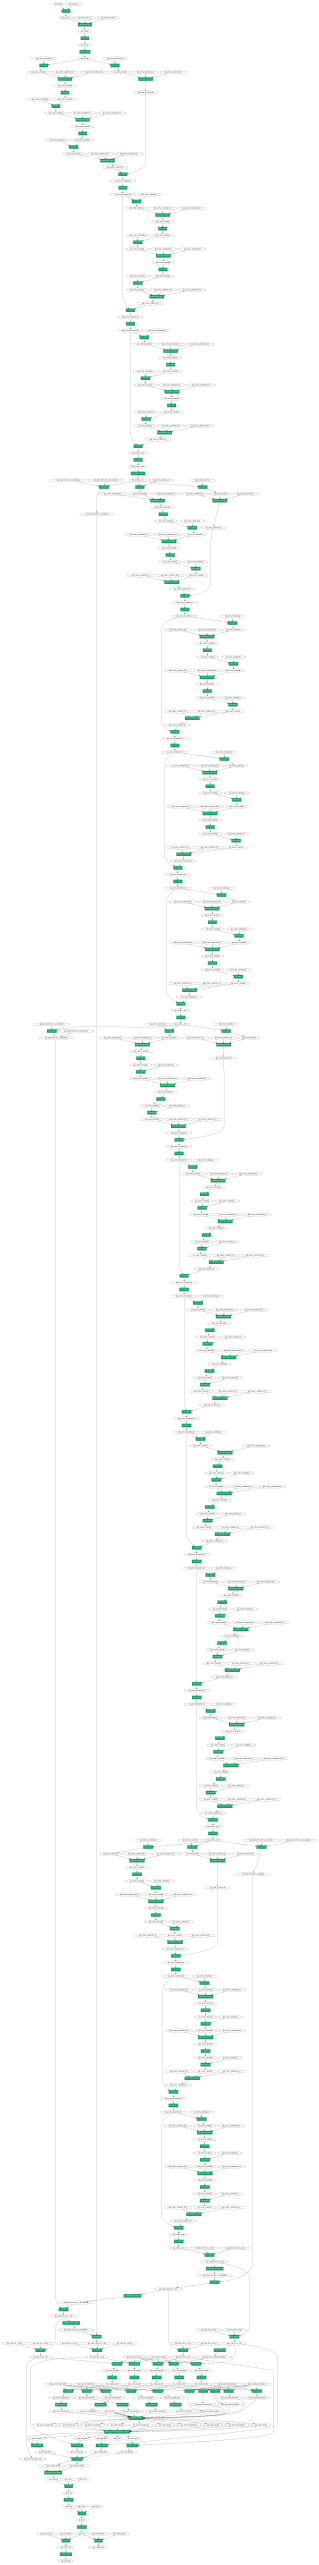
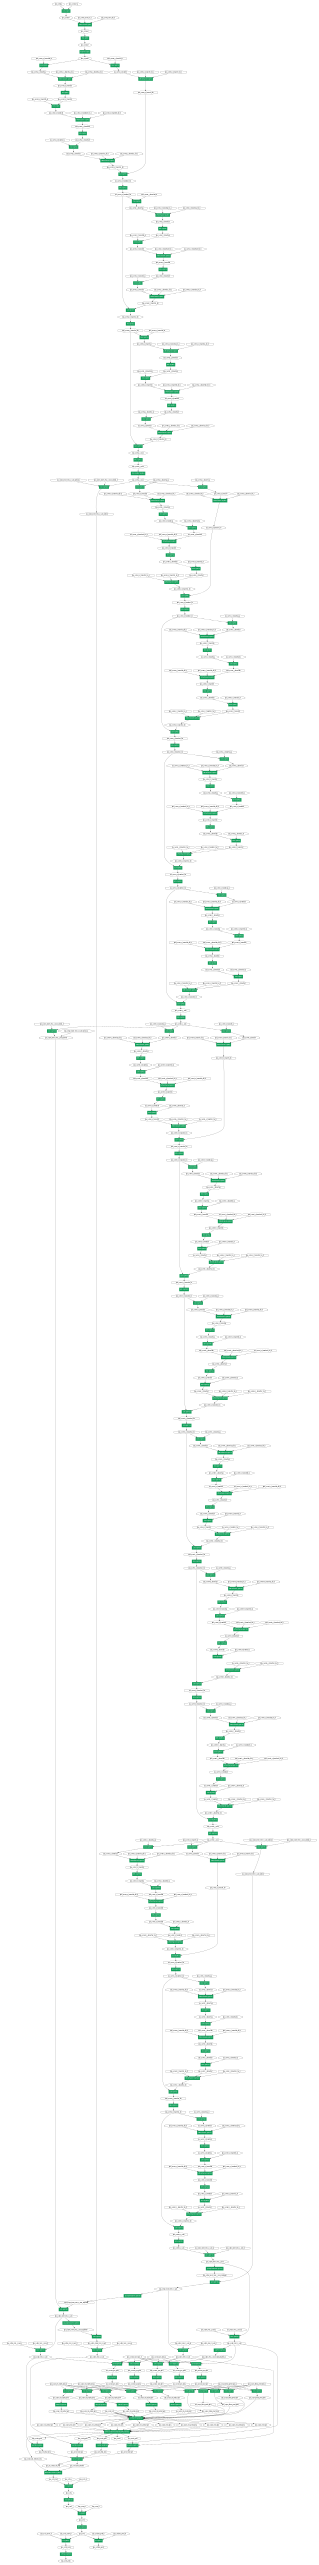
node "gpu_0/res4_3_branch2a_bn_s": added
node "gpu_0/res4_4_branch2c": removed
